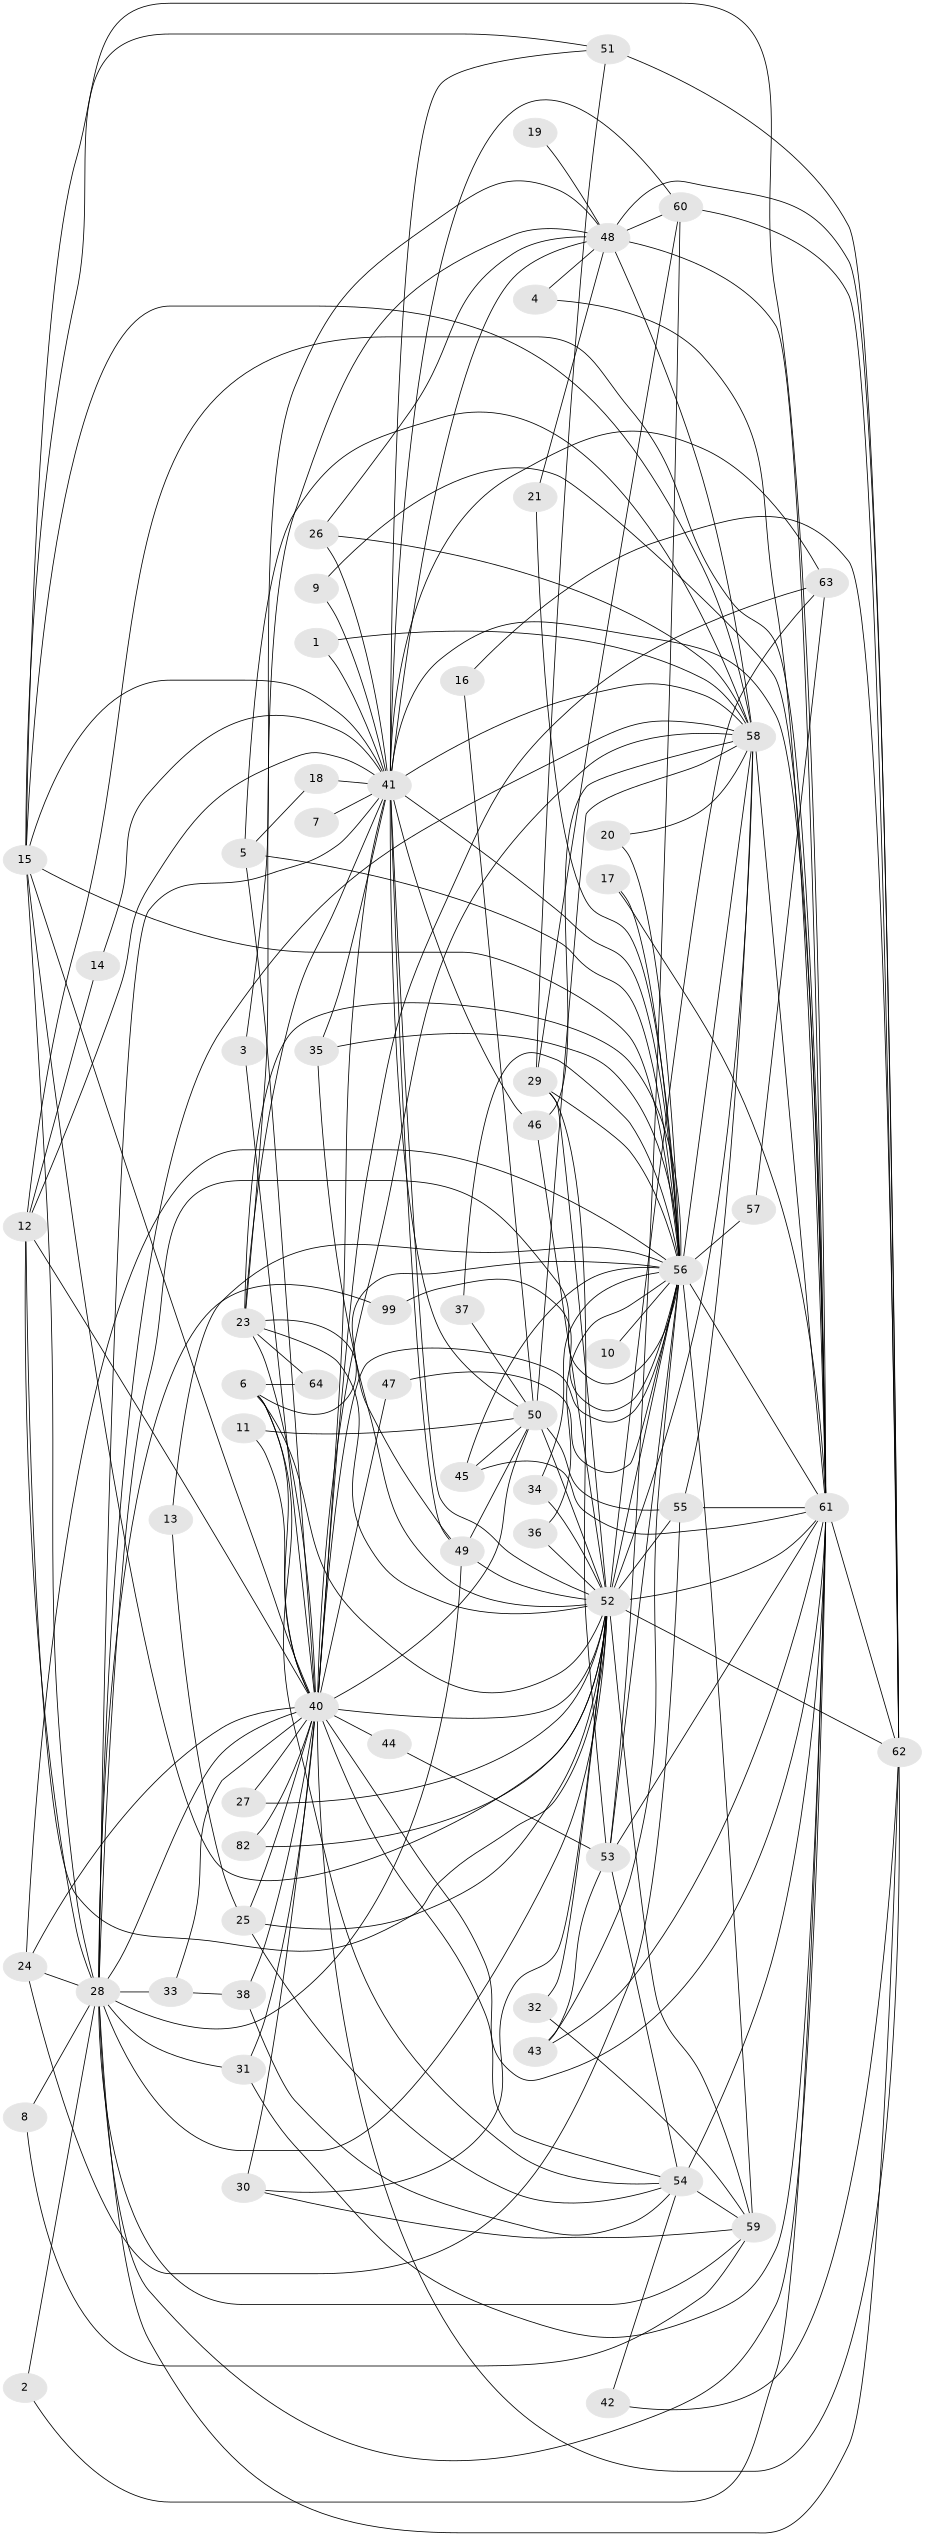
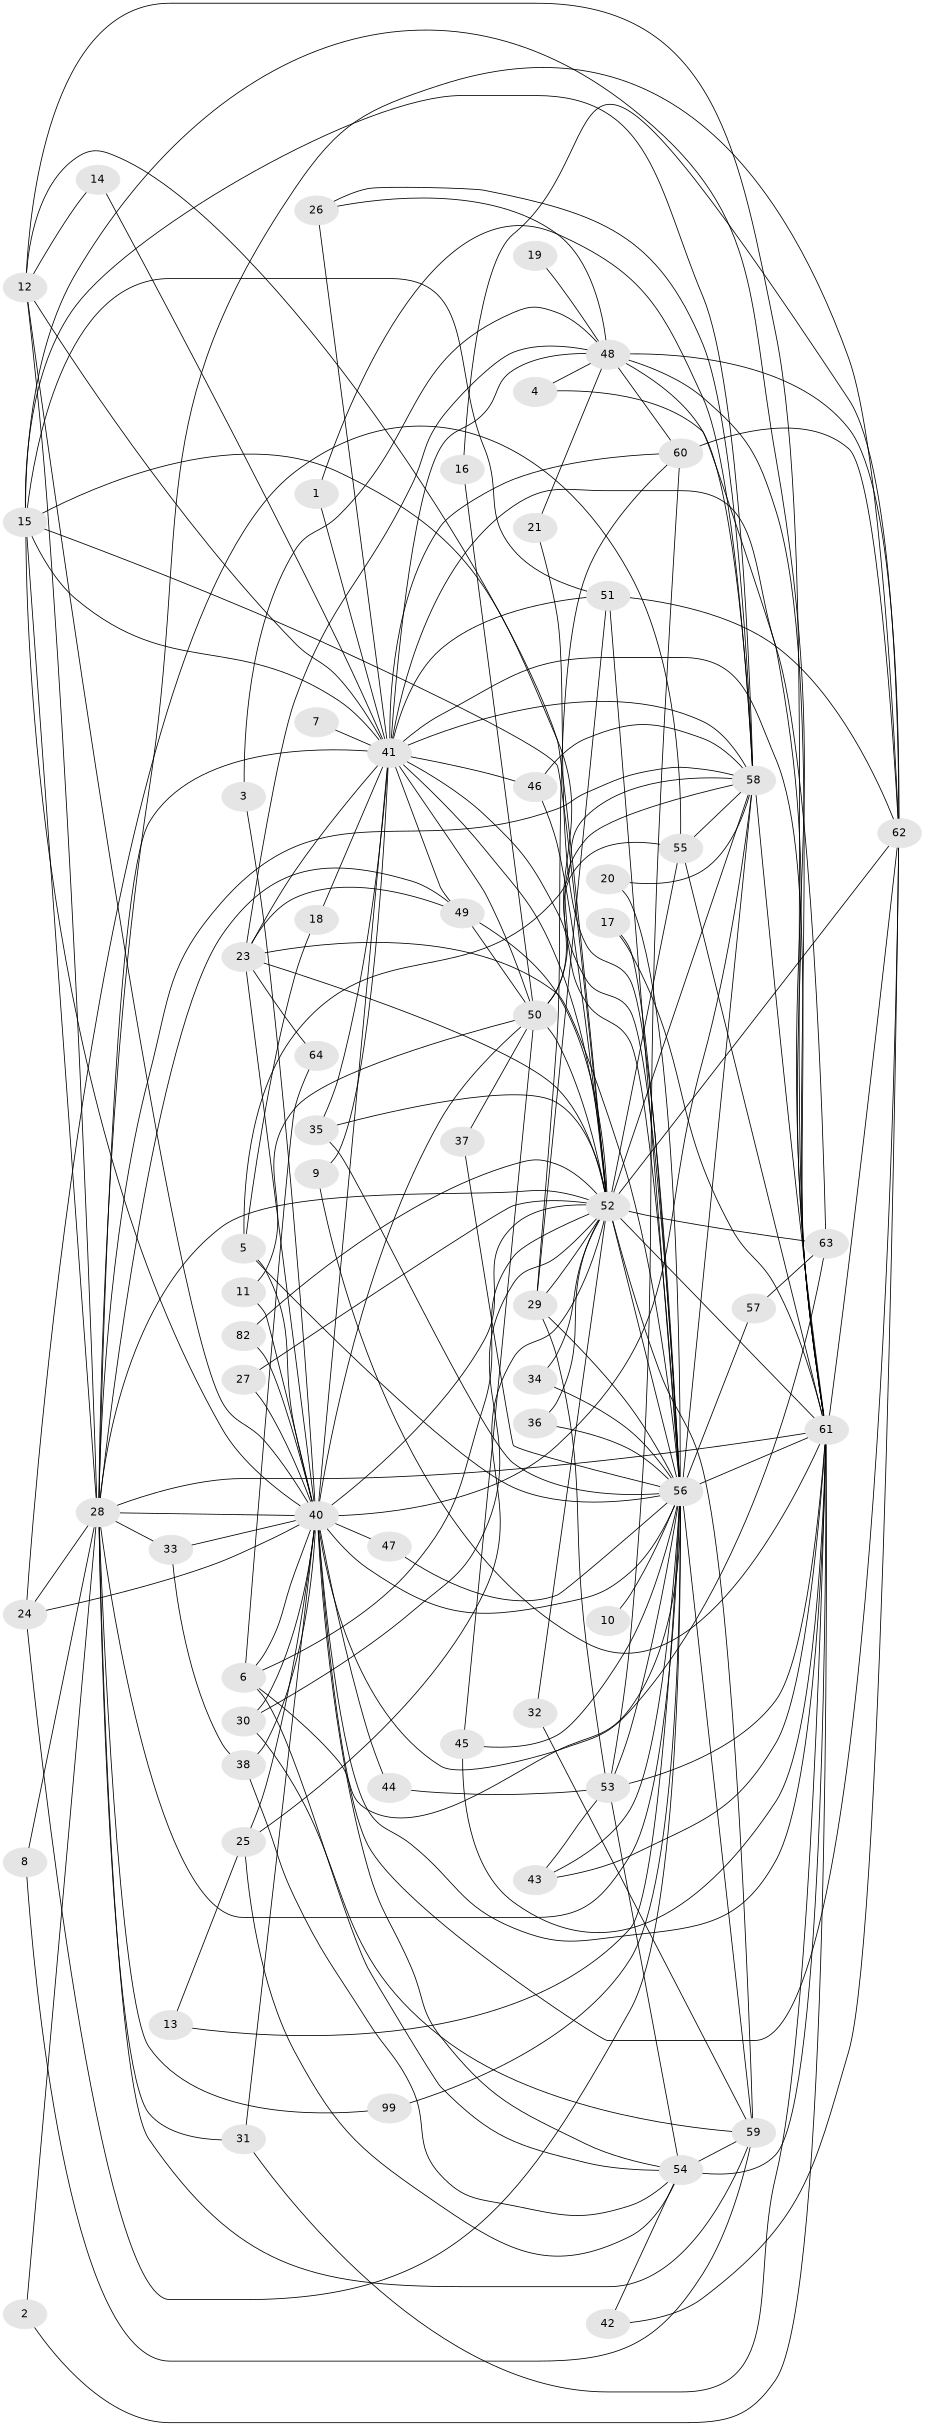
edge "51" -- "56": added
